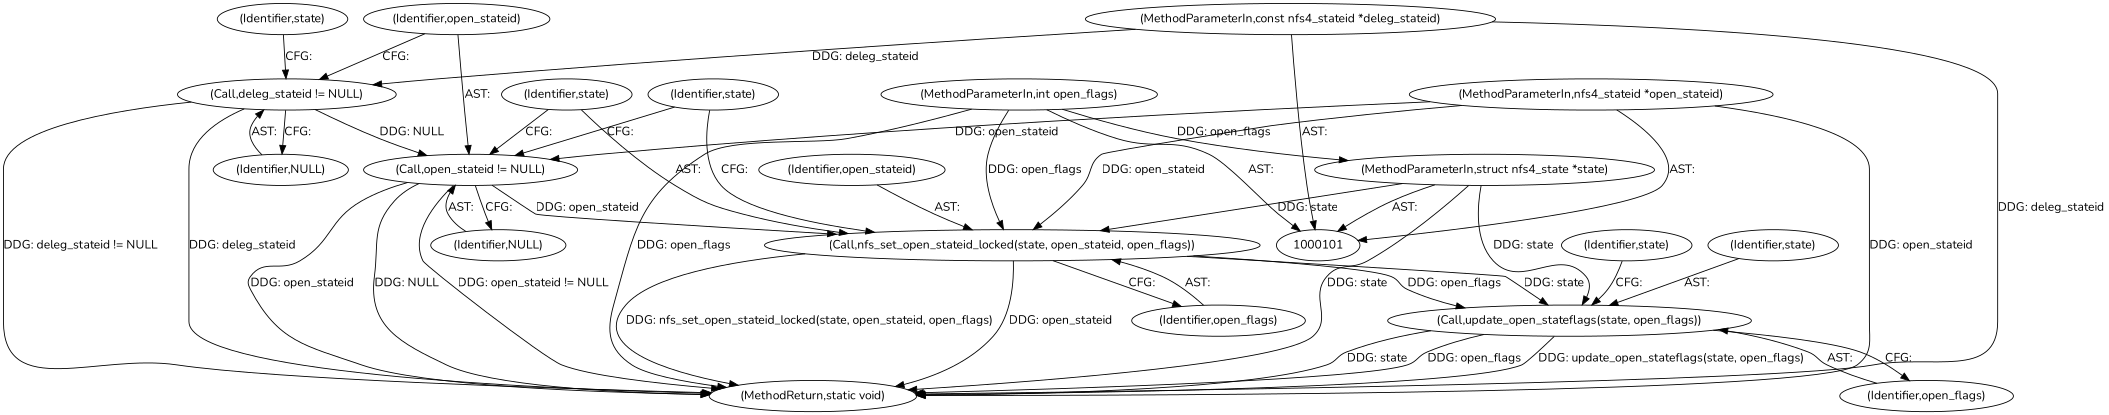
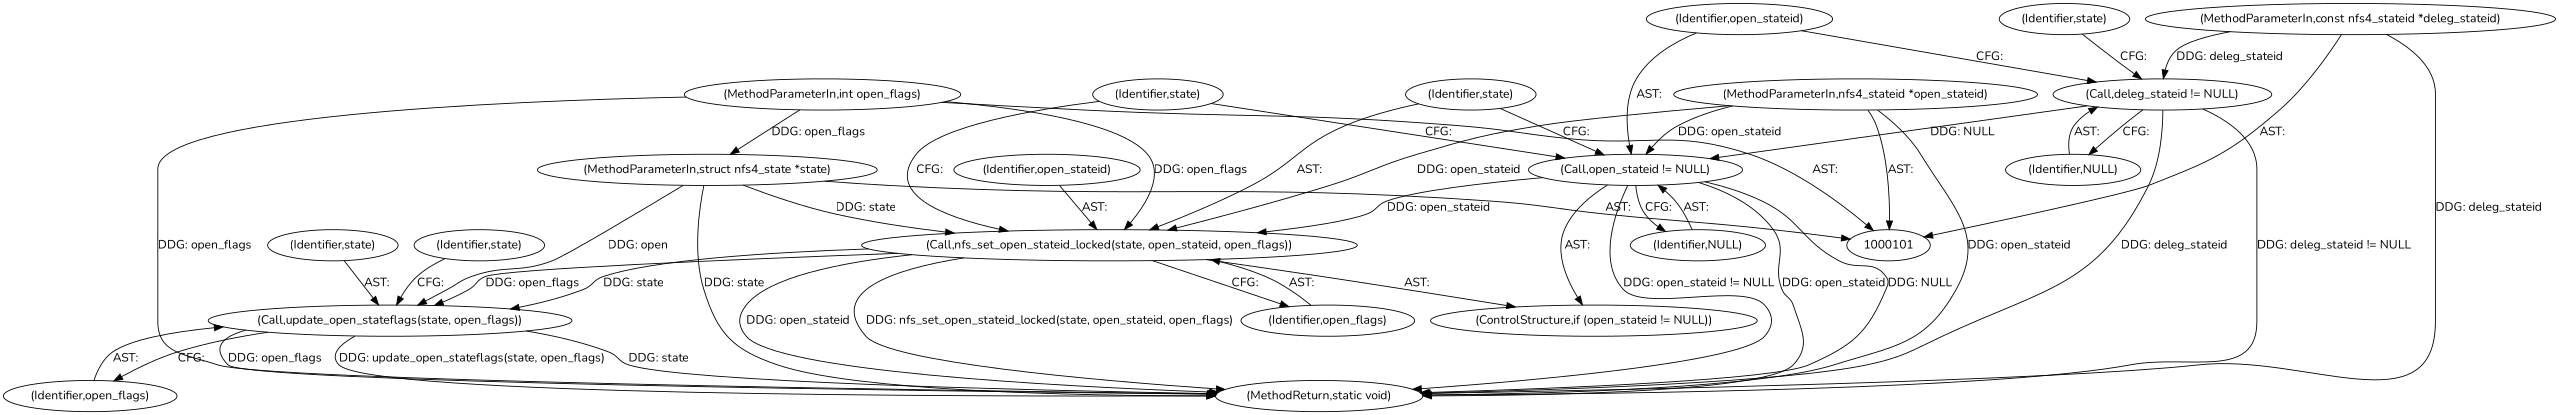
edge "(MethodParameterIn,struct nfs4_state *state)" -> "(Call,update_open_stateflags(state, open_flags))": label "DDG: state" -> "DDG: open"
node "(ControlStructure,if (open_stateid != NULL))": added
